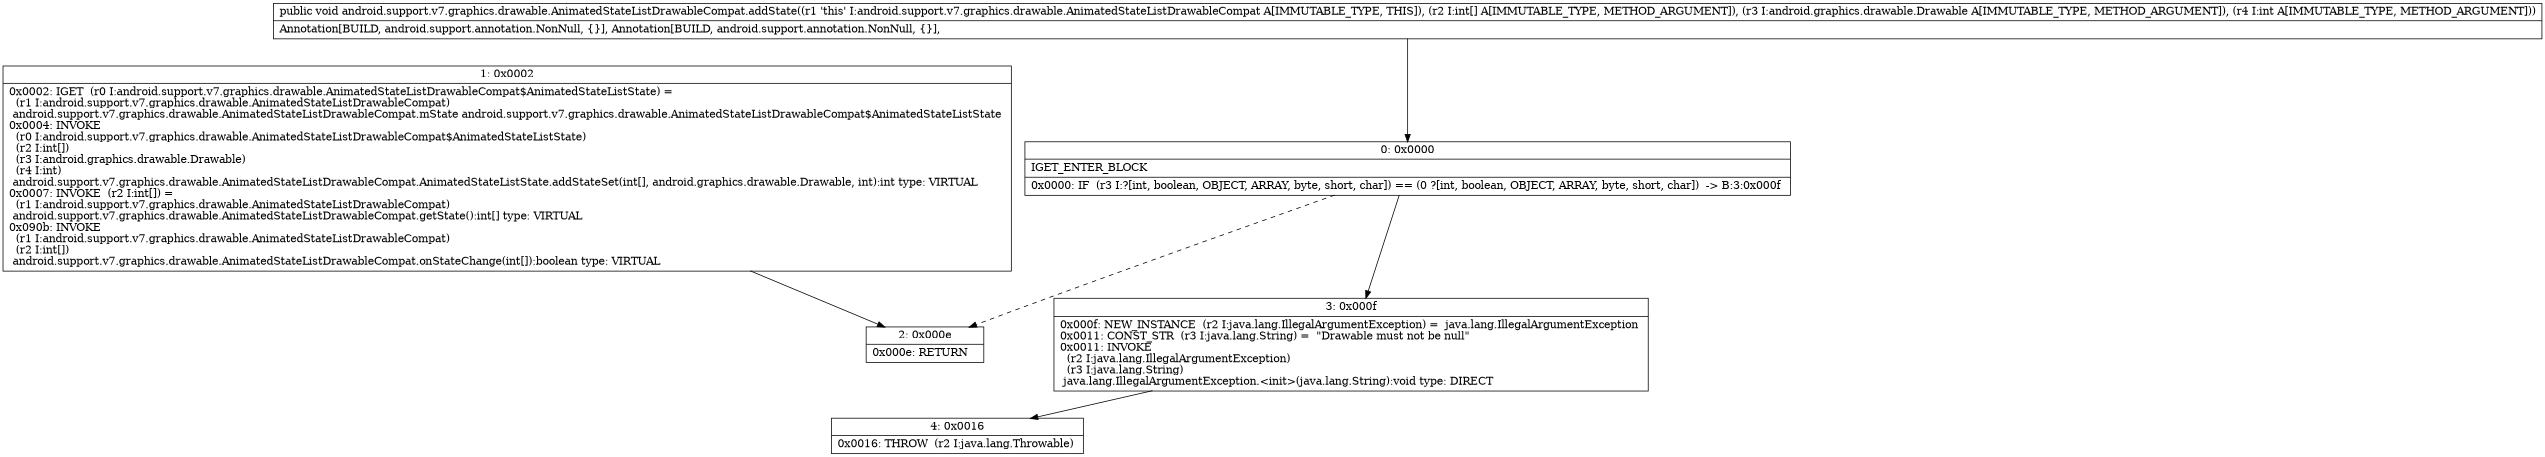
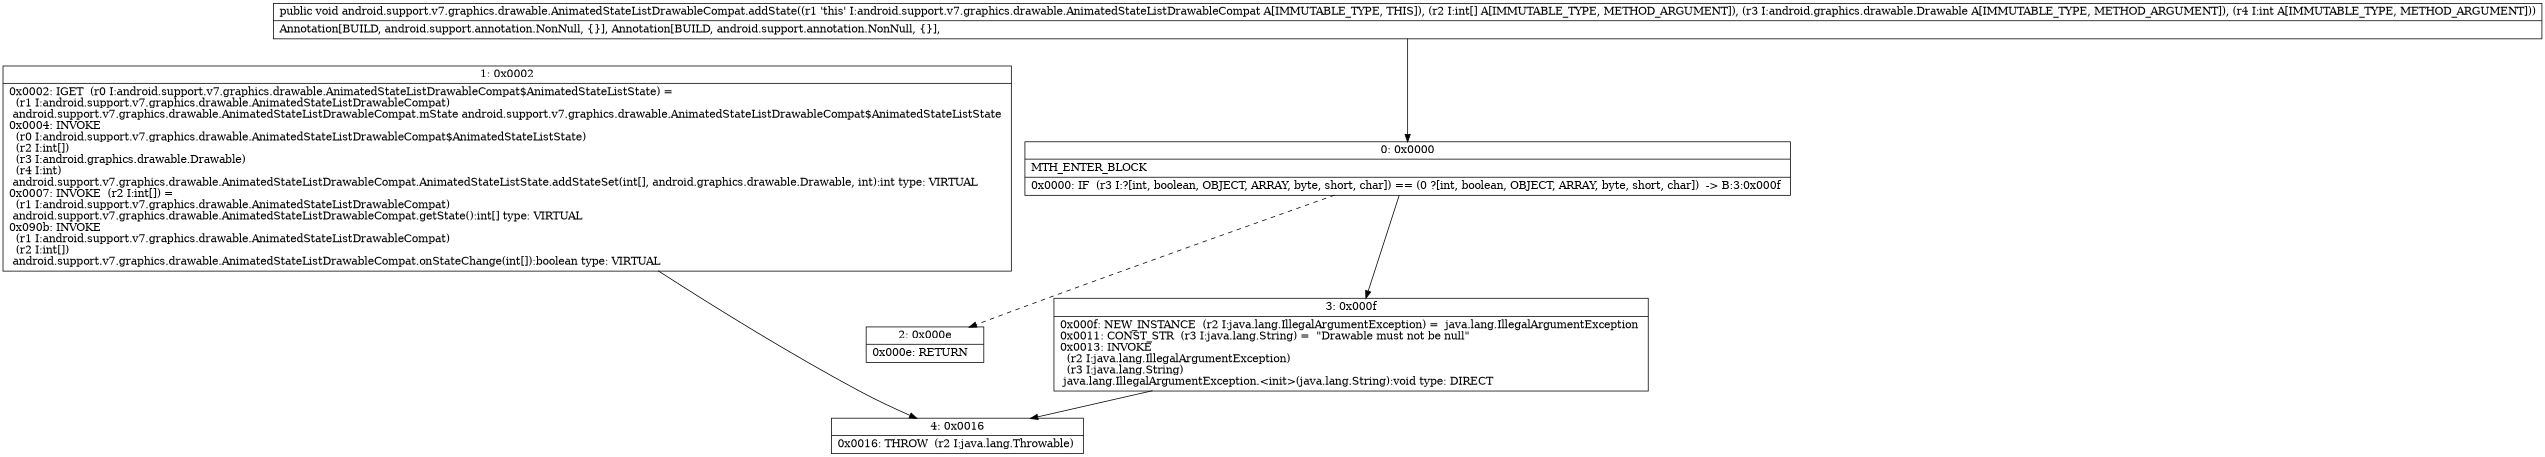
node "0: 0x0000": text "IGET_ENTER_BLOCK" -> "MTH_ENTER_BLOCK"
edge "1: 0x0002" -> "2: 0x000e": now "1: 0x0002" -> "4: 0x0016"
node "3: 0x000f": text "0x0011: INVOKE" -> "0x0013: INVOKE"
